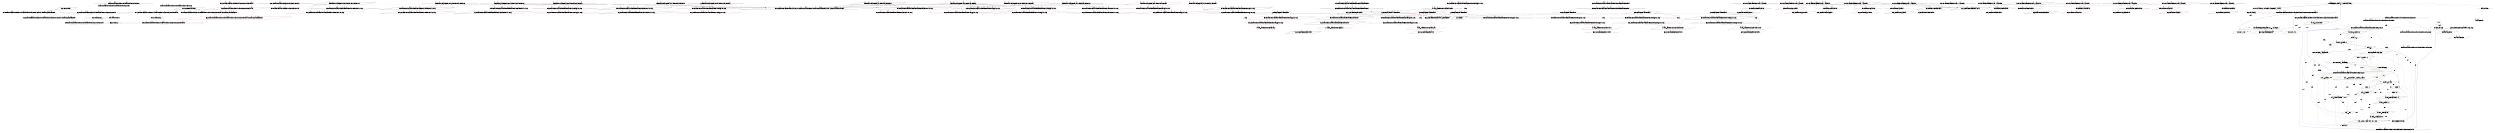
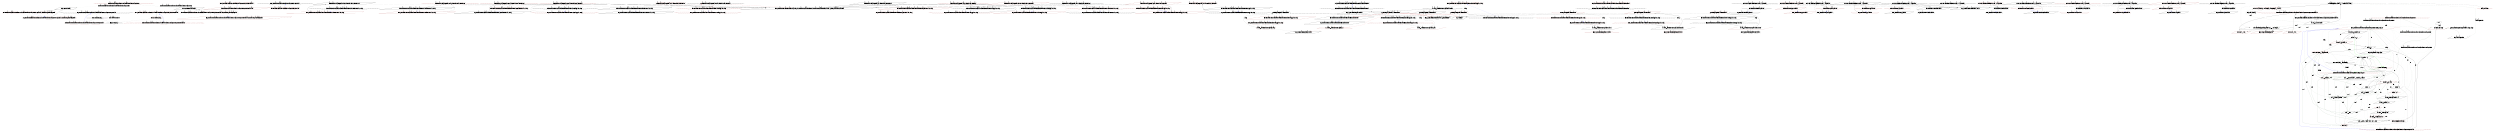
node "Entry System.DateTime.AddYears(int)": removed
node "Exit lambda expression": removed
node "unit > 0": added
